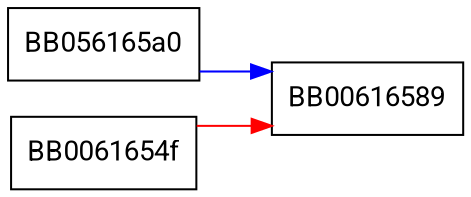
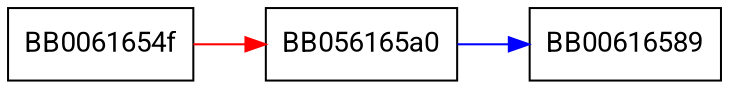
edge "BB0061654f" -> "BB00616589": now "BB0061654f" -> "BB056165a0"
